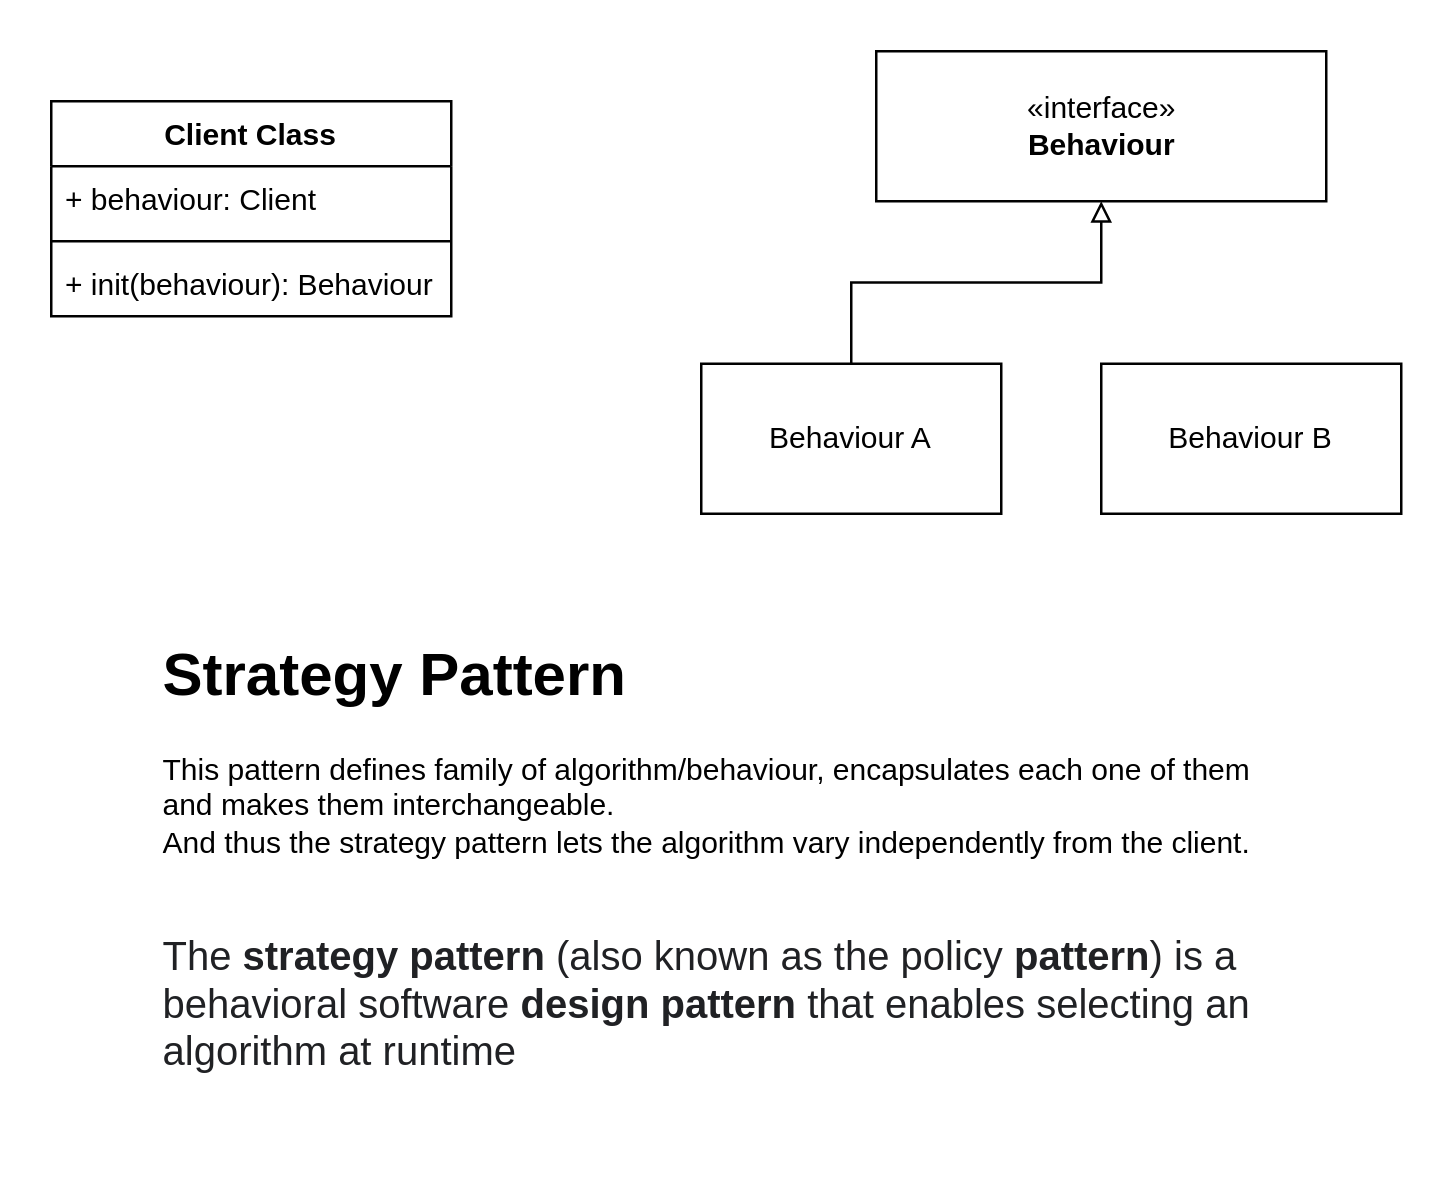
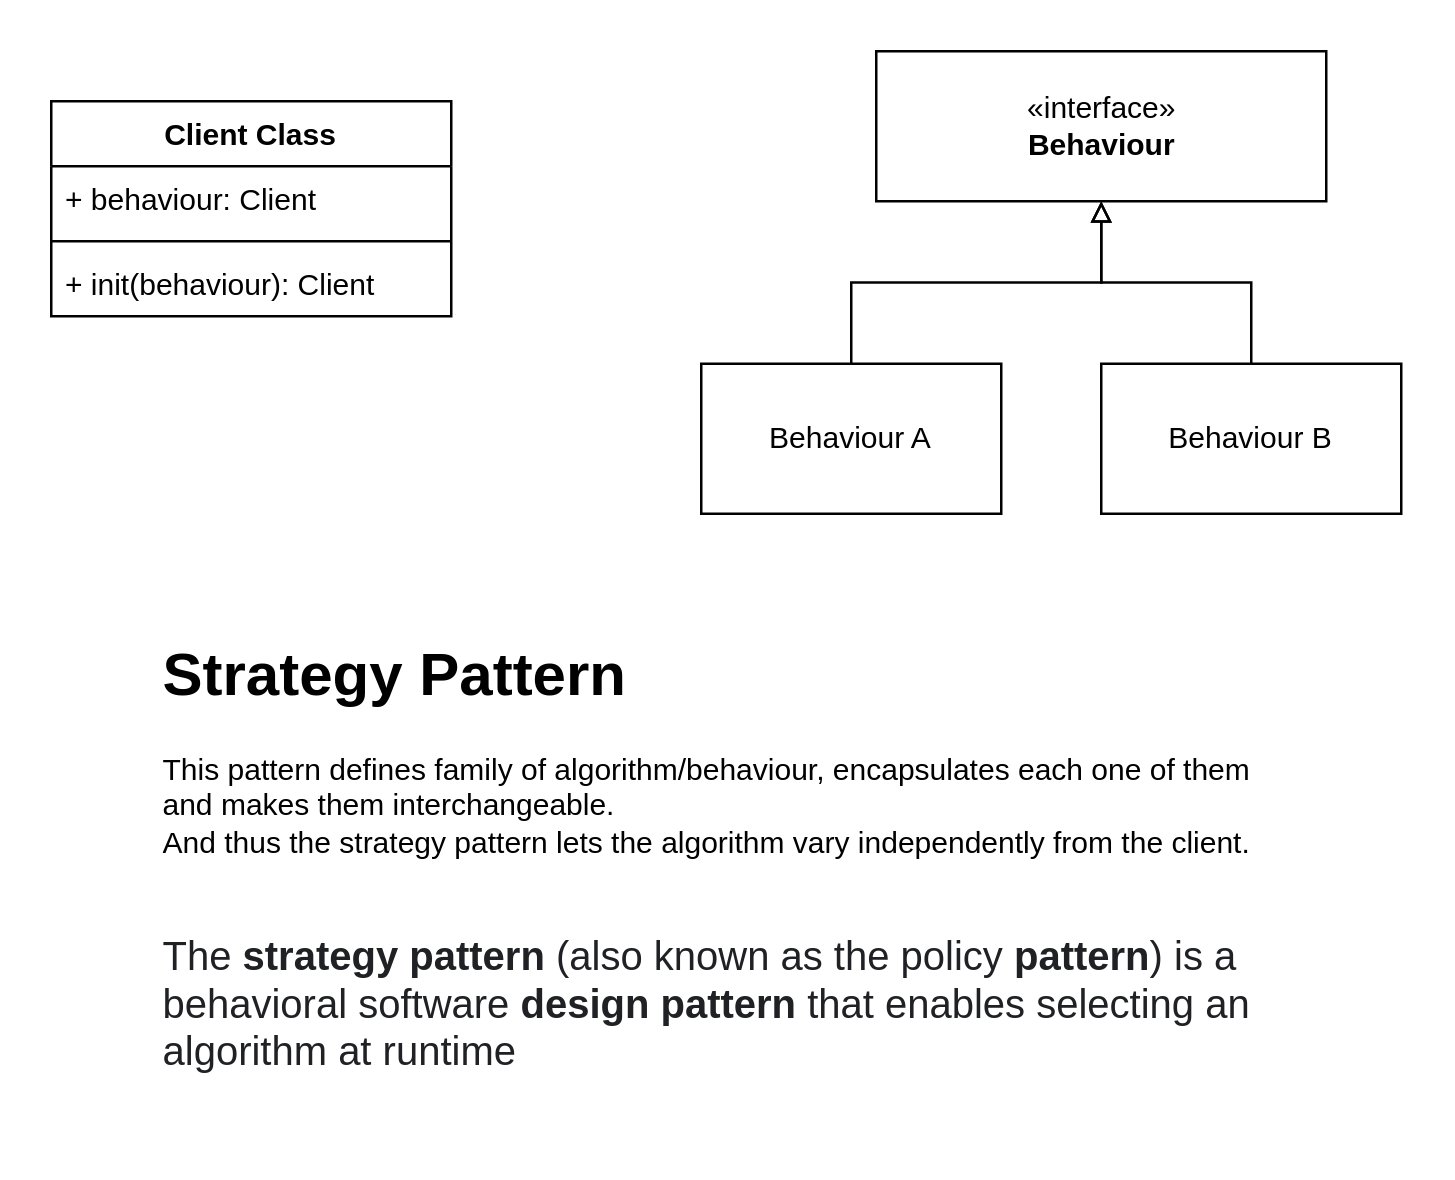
edge "Behaviour B" -> "«interface» Behaviour": added
node "+ init(behaviour): Behaviour": label "+ init(behaviour): Behaviour" -> "+ init(behaviour): Client"
